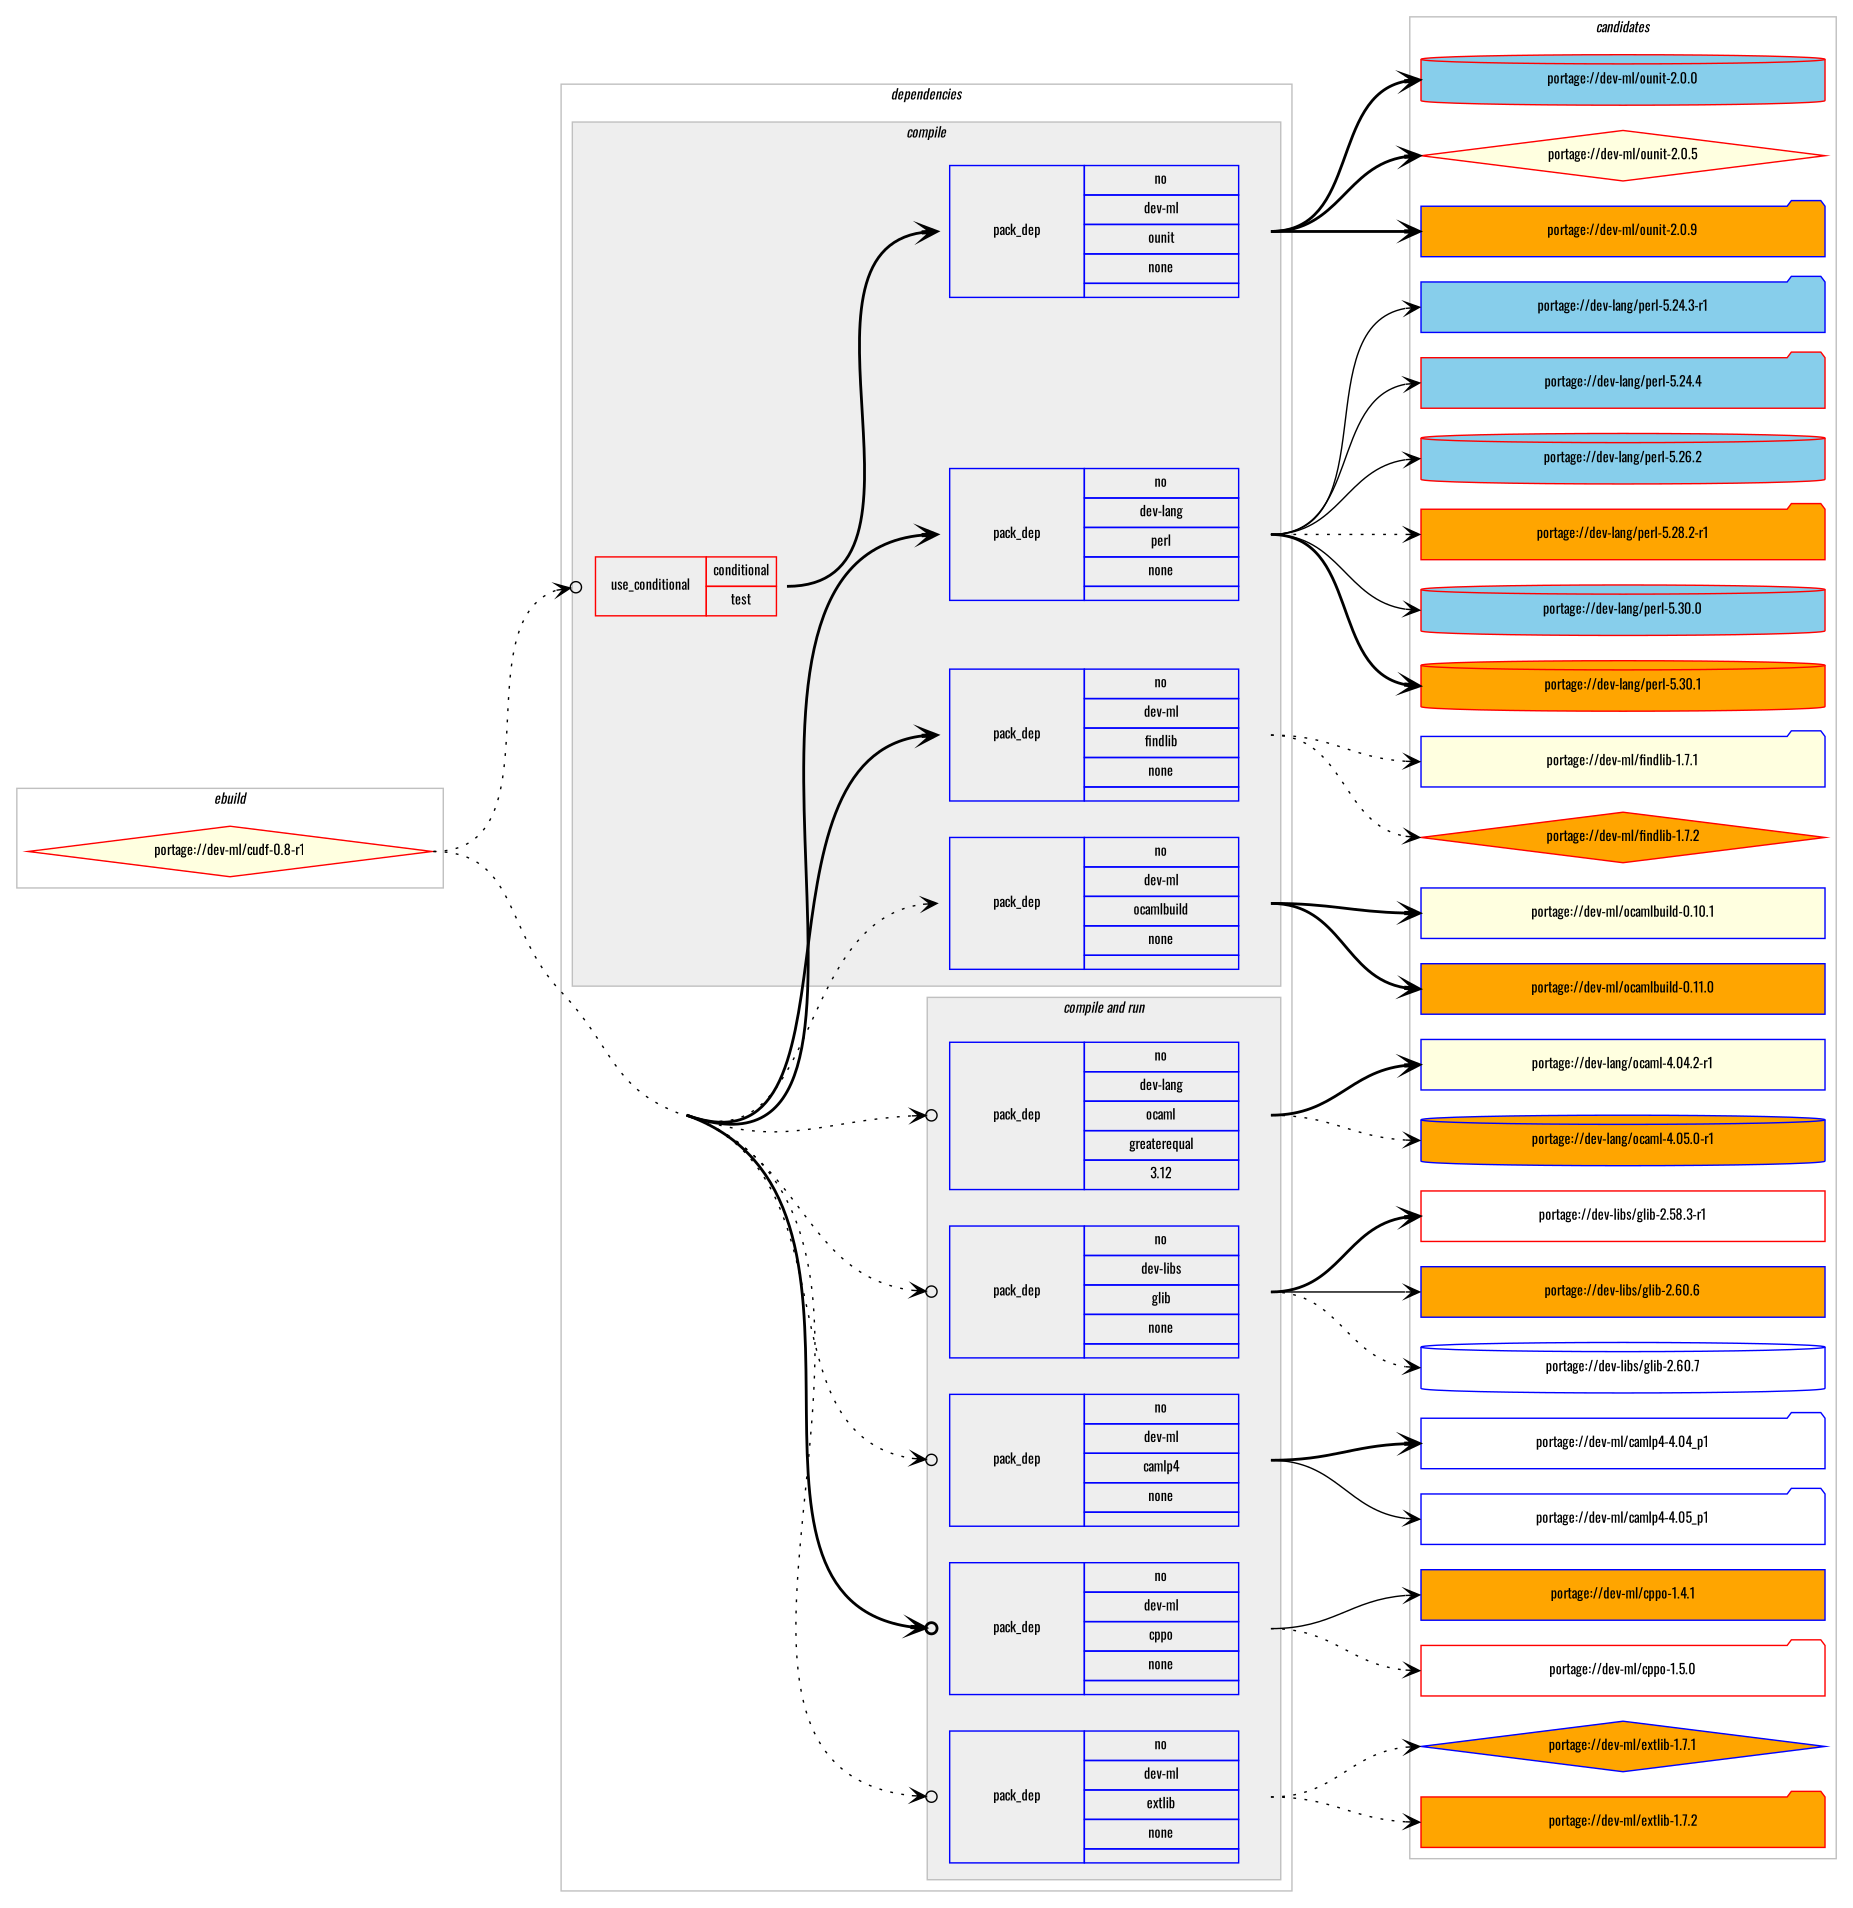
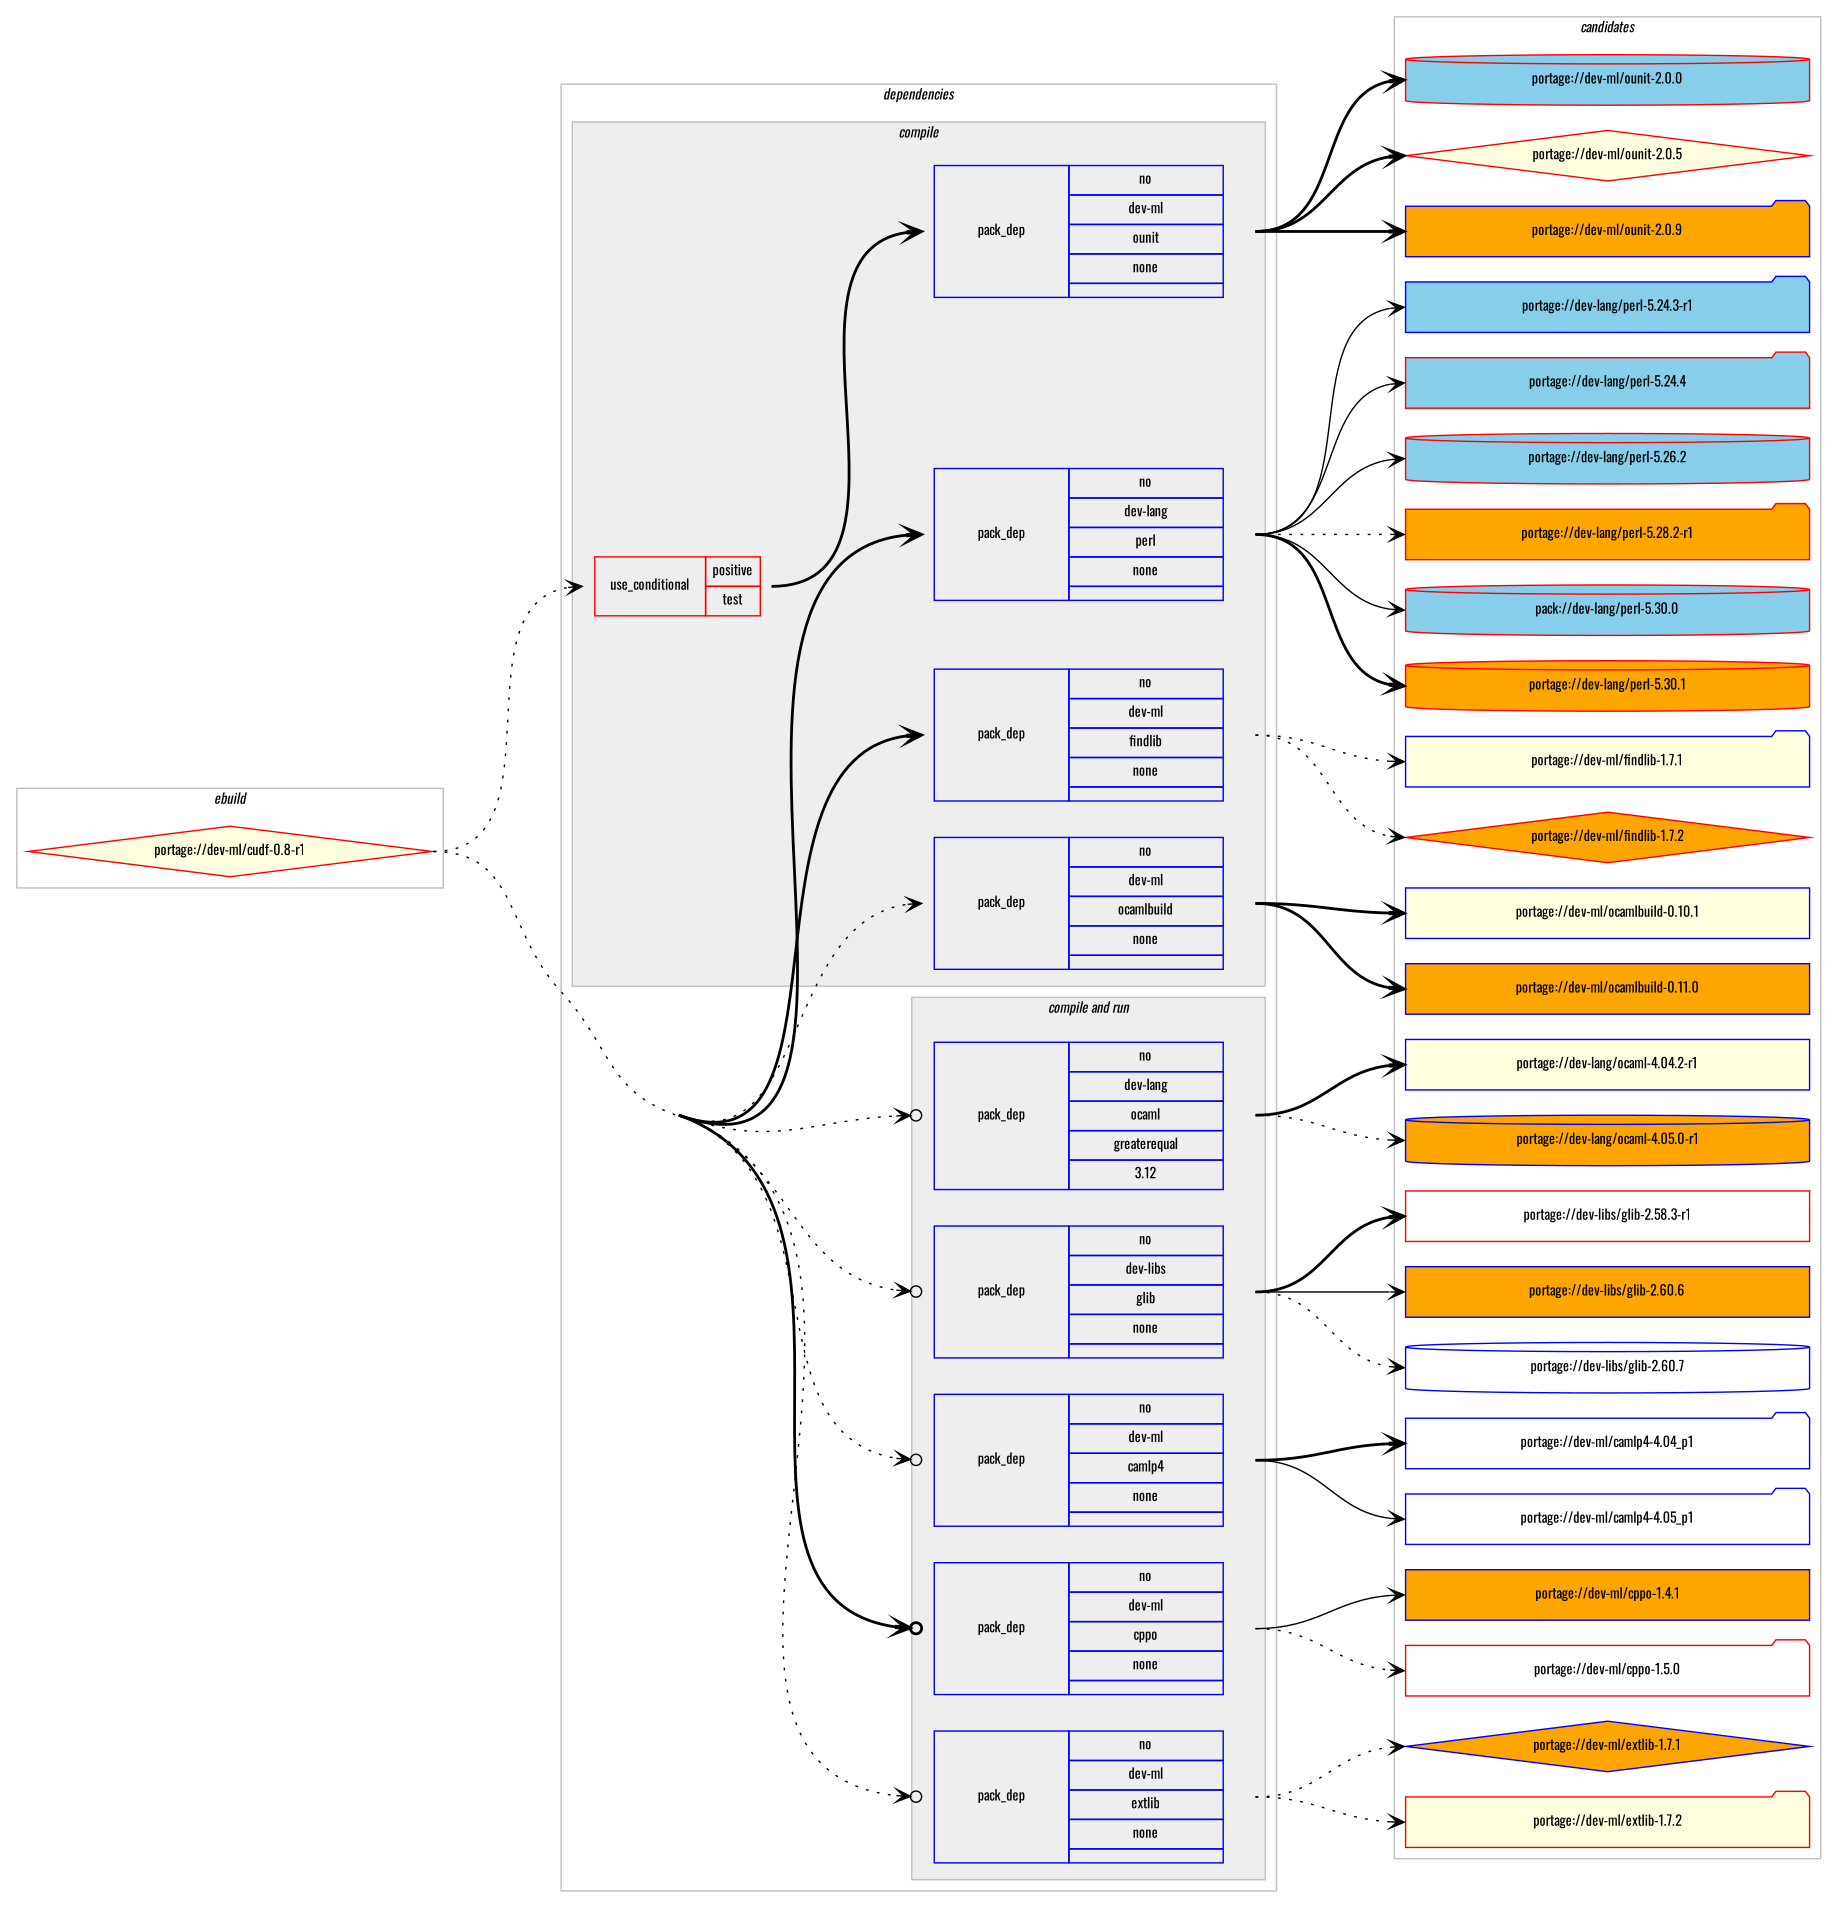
node "use_conditional": text "conditional" -> "positive"
node "portage://dev-lang/perl-5.30.0": label "portage://dev-lang/perl-5.30.0" -> "pack://dev-lang/perl-5.30.0"
edge "portage://dev-ml/cudf-0.8-r1" -> "use_conditional": arrowhead odotvee -> vee
node "portage://dev-ml/extlib-1.7.2": fillcolor orange -> lightyellow
